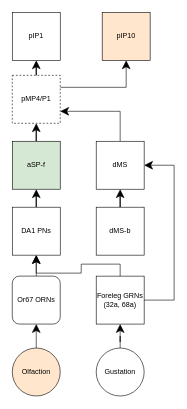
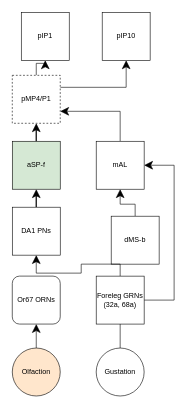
node "pIP1": moved (36, 36) -> (45, 36)
node "pIP10": fillcolor #ffe6cc -> #ffffff
node "dMS": label "dMS" -> "mAL"
node "dMS-b": moved (120, 231) -> (135, 240)
edge "Or67 ORNs" -> "DA1 PNs": removed
edge "Gustation" -> "Foreleg GRNs (32a, 68a)": arrowhead classic -> none
